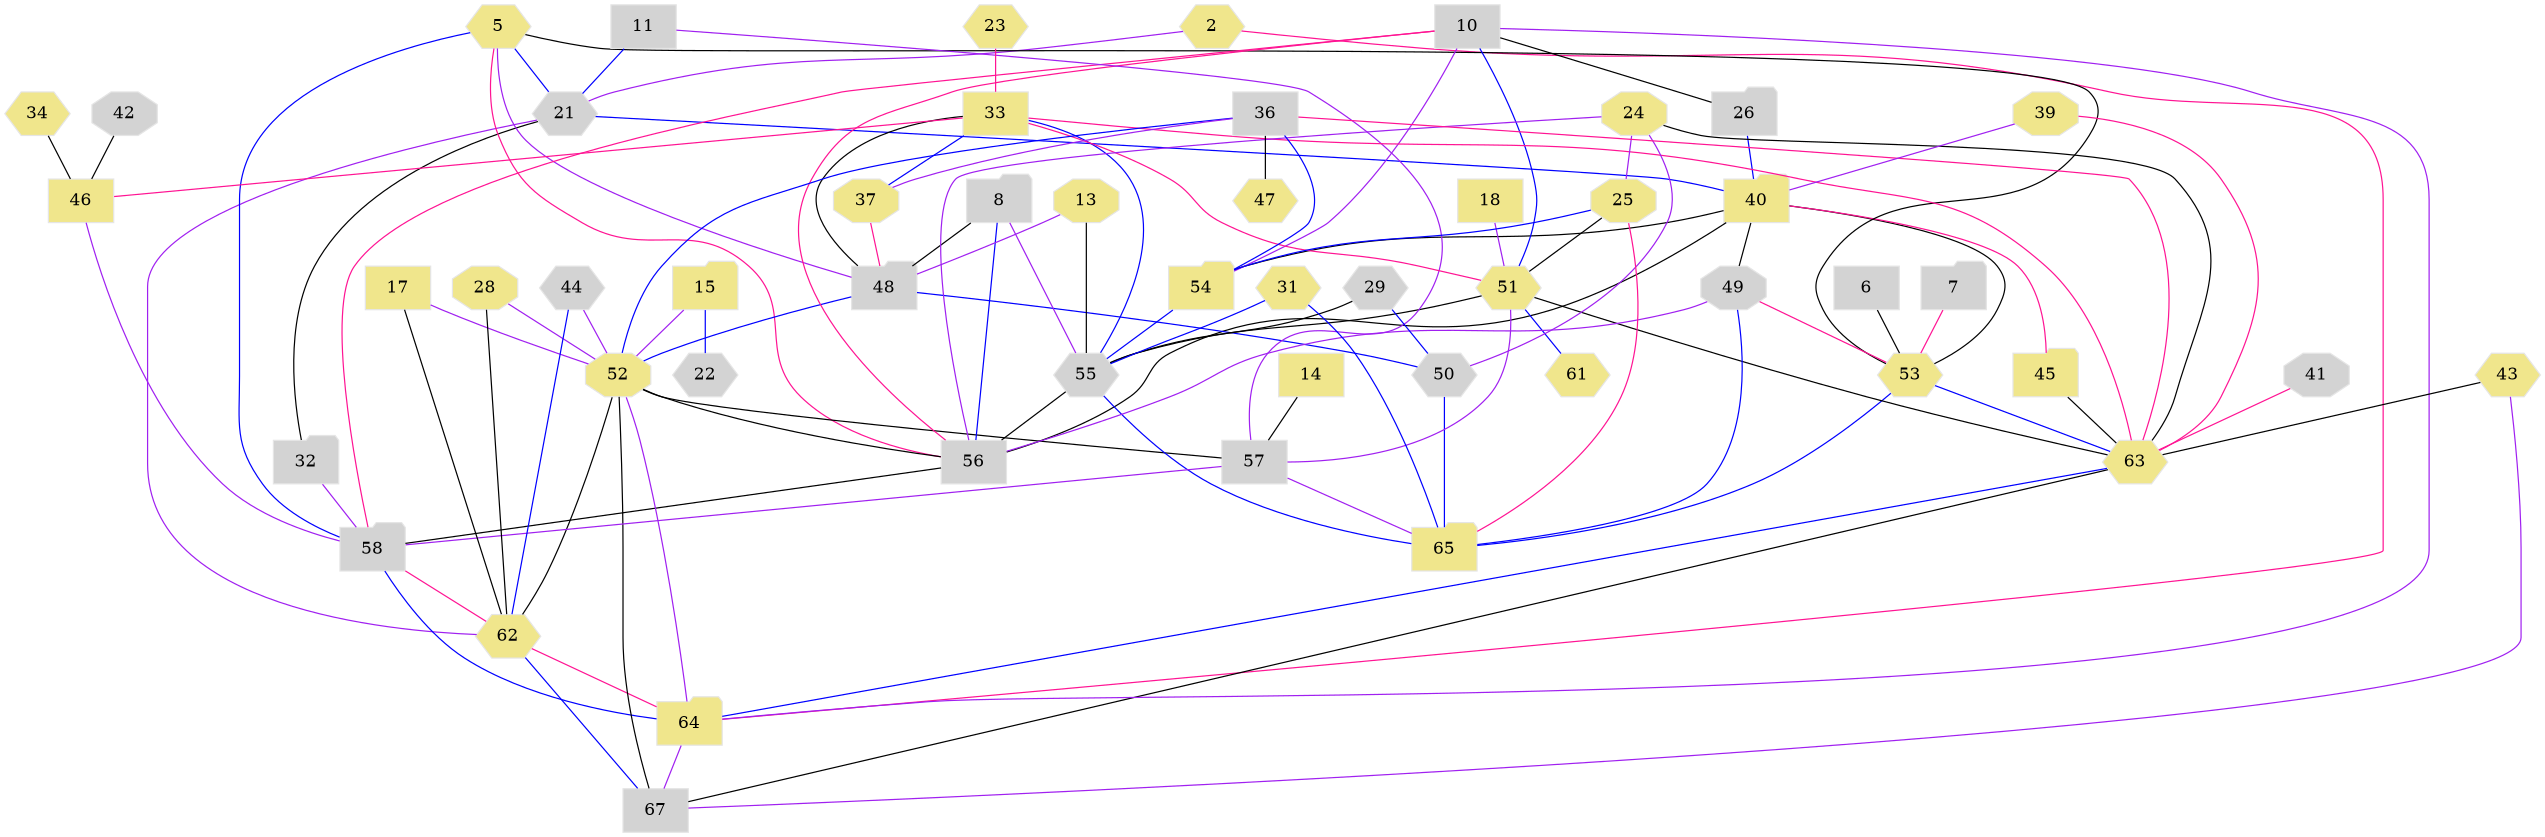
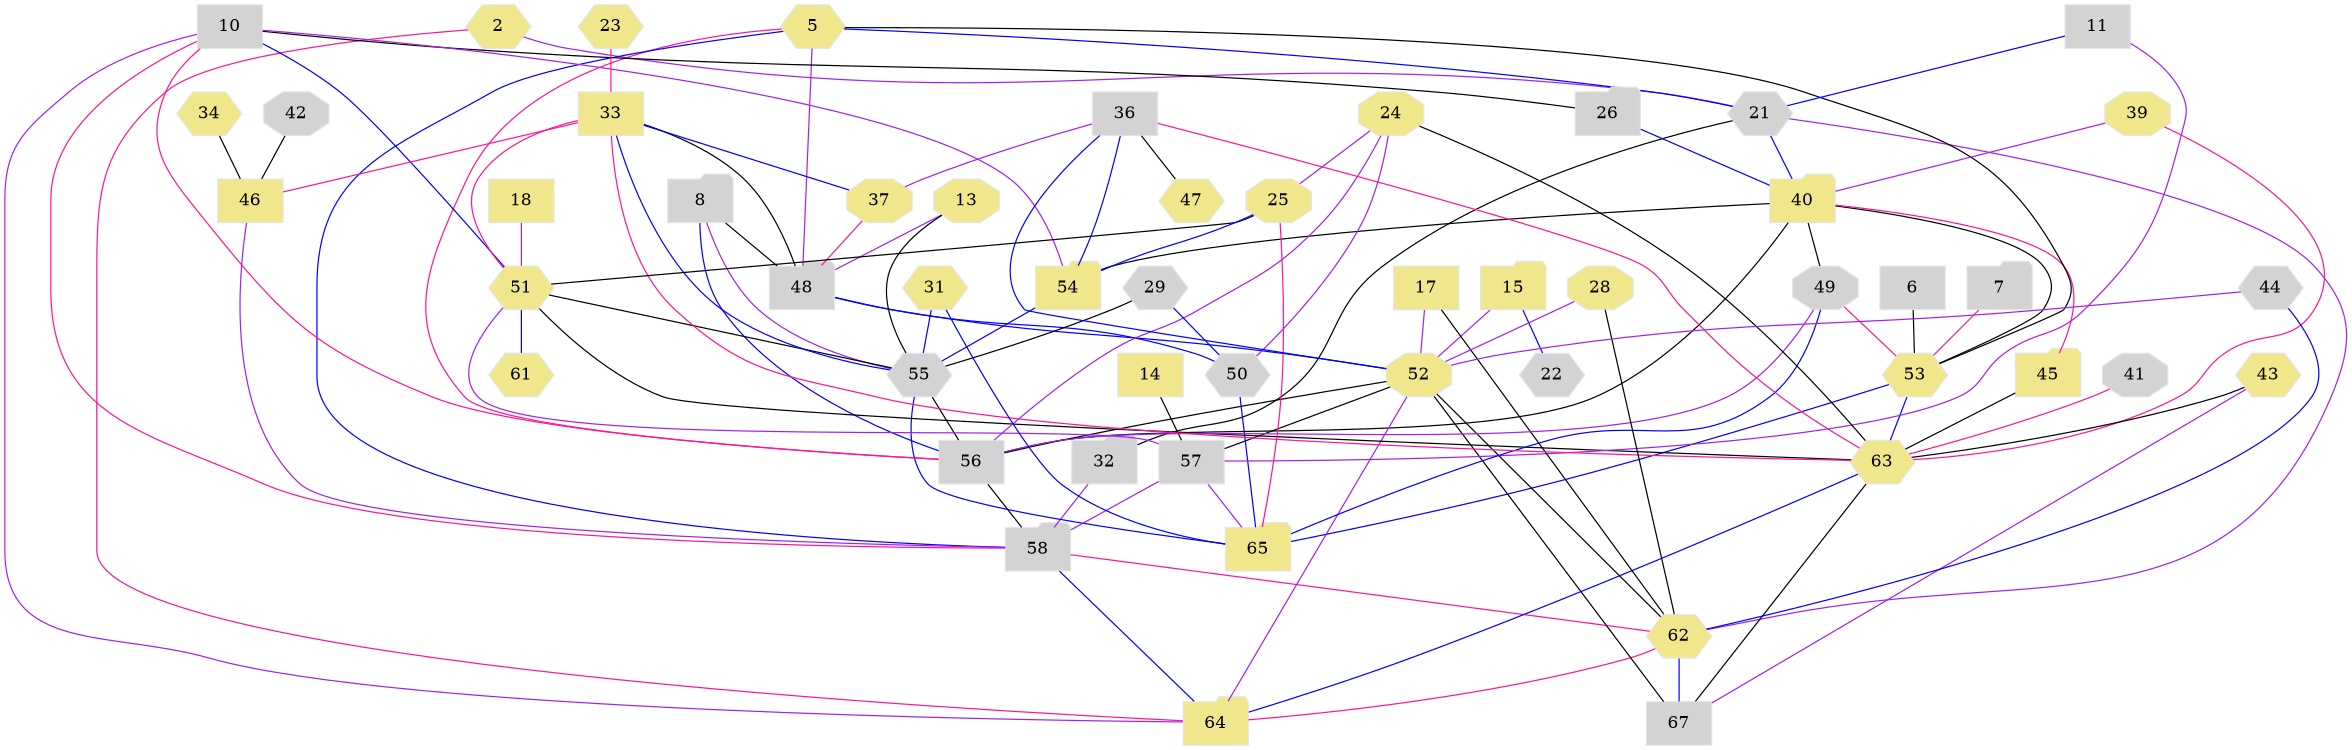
edge "64" -- "67": removed
